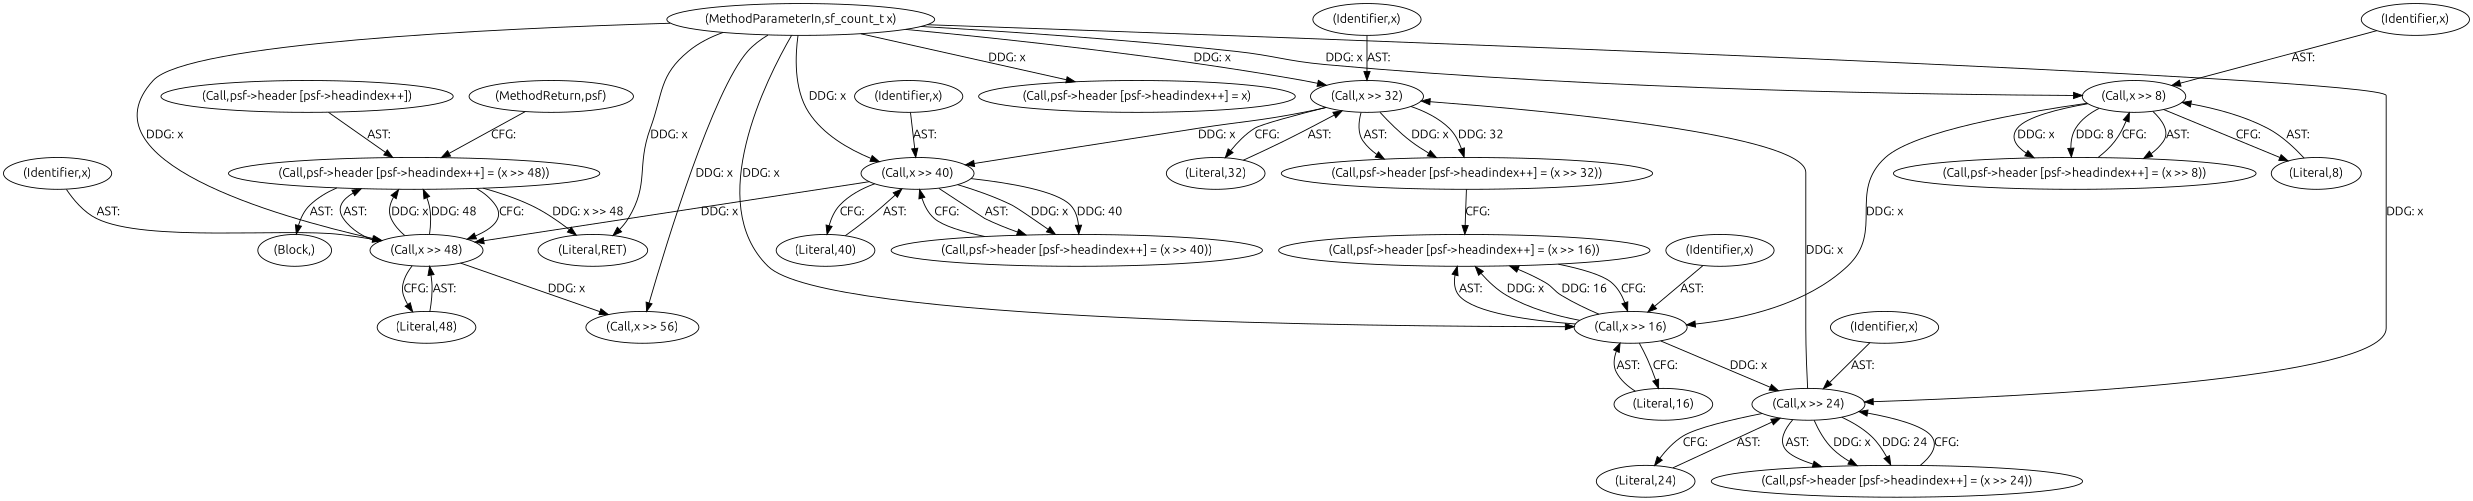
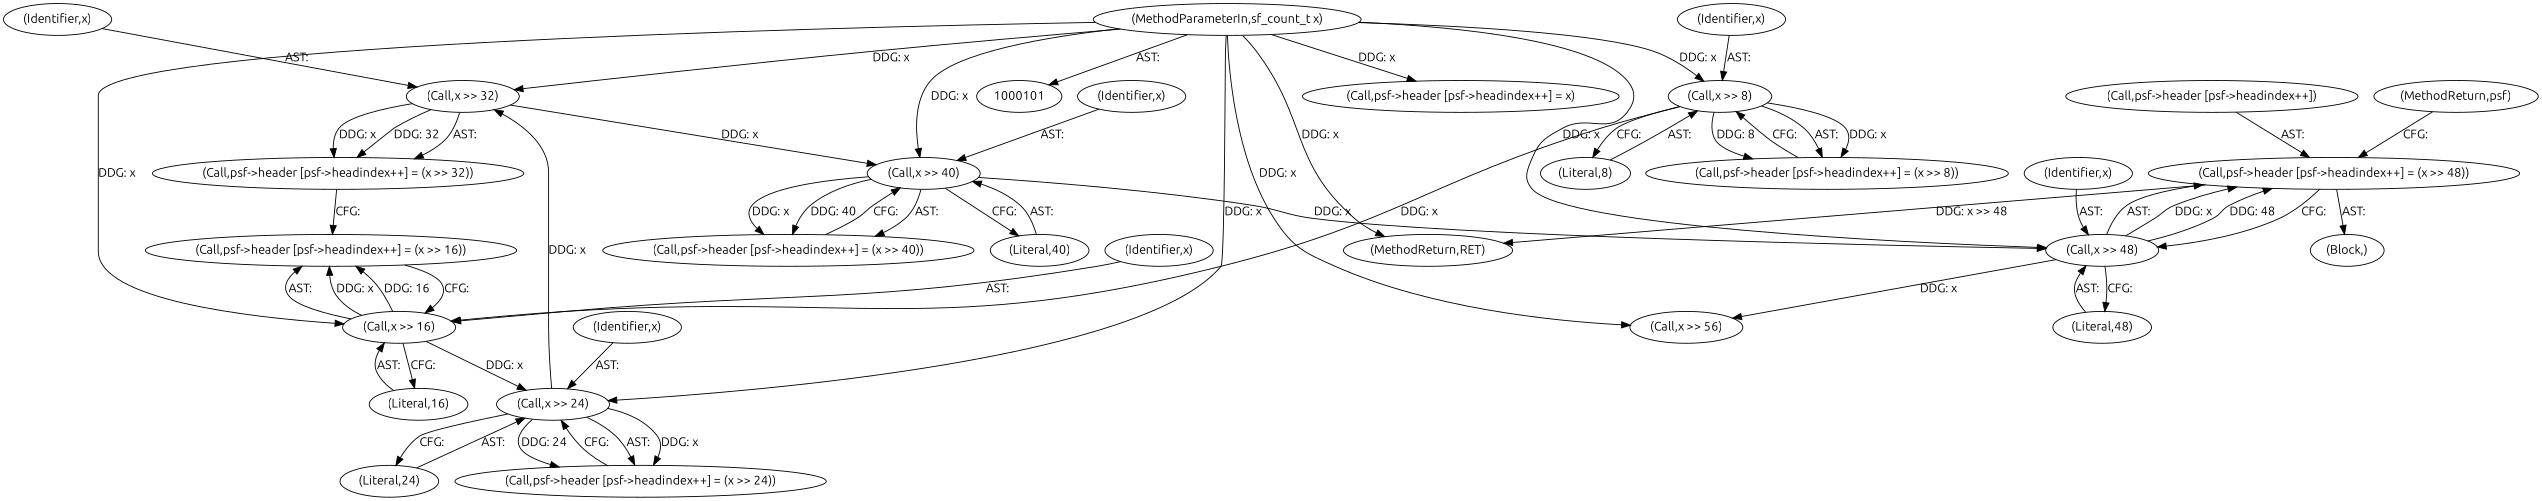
node "1000101": added
node "(Literal,32)": removed
node "(Literal,RET)": label "(Literal,RET)" -> "(MethodReturn,RET)"
